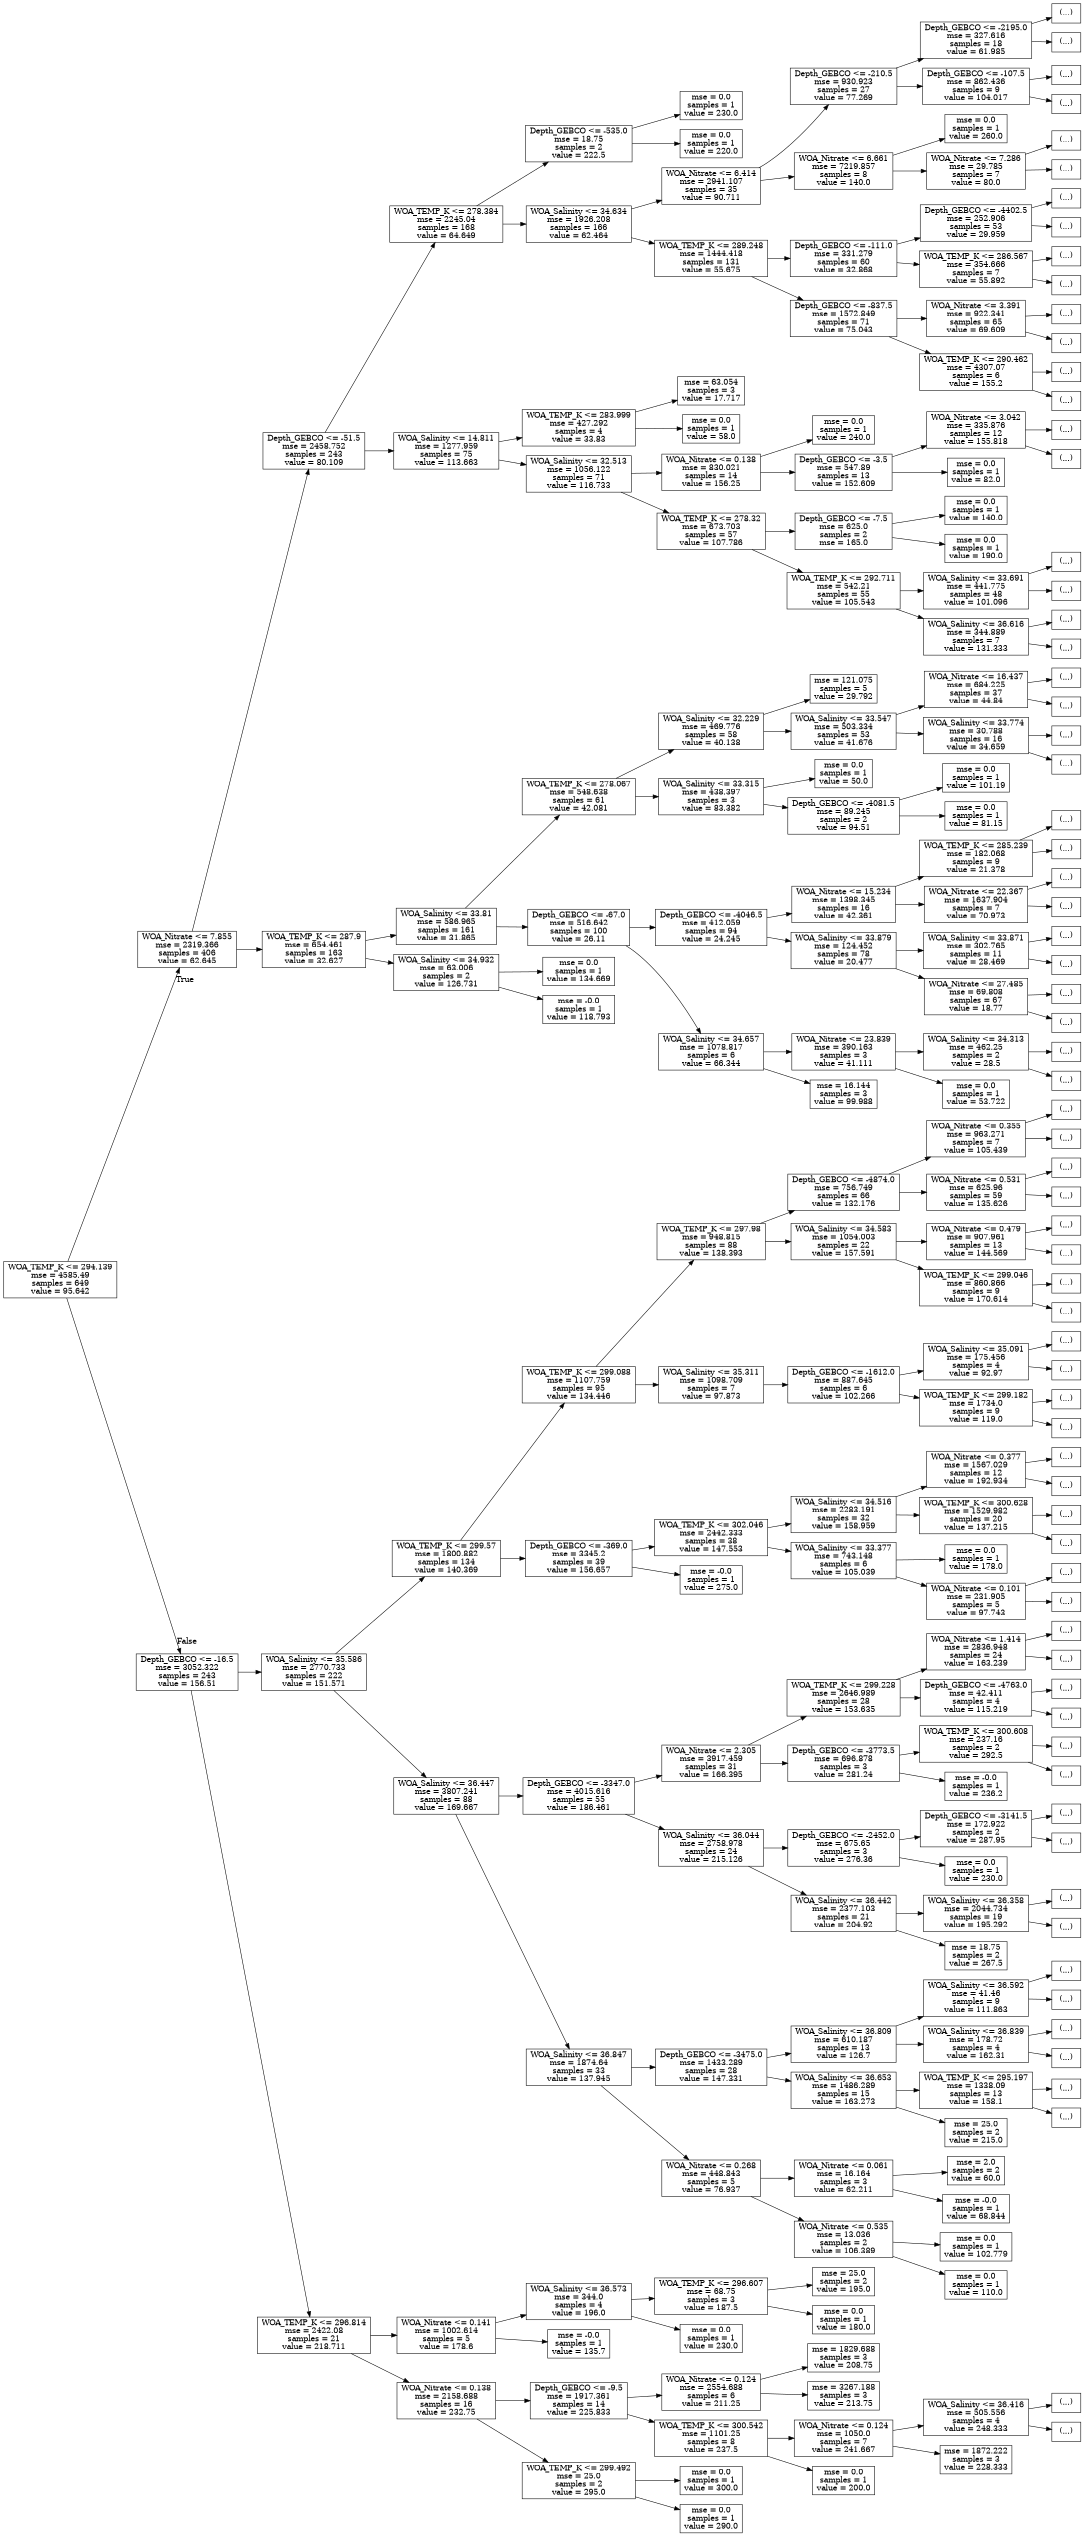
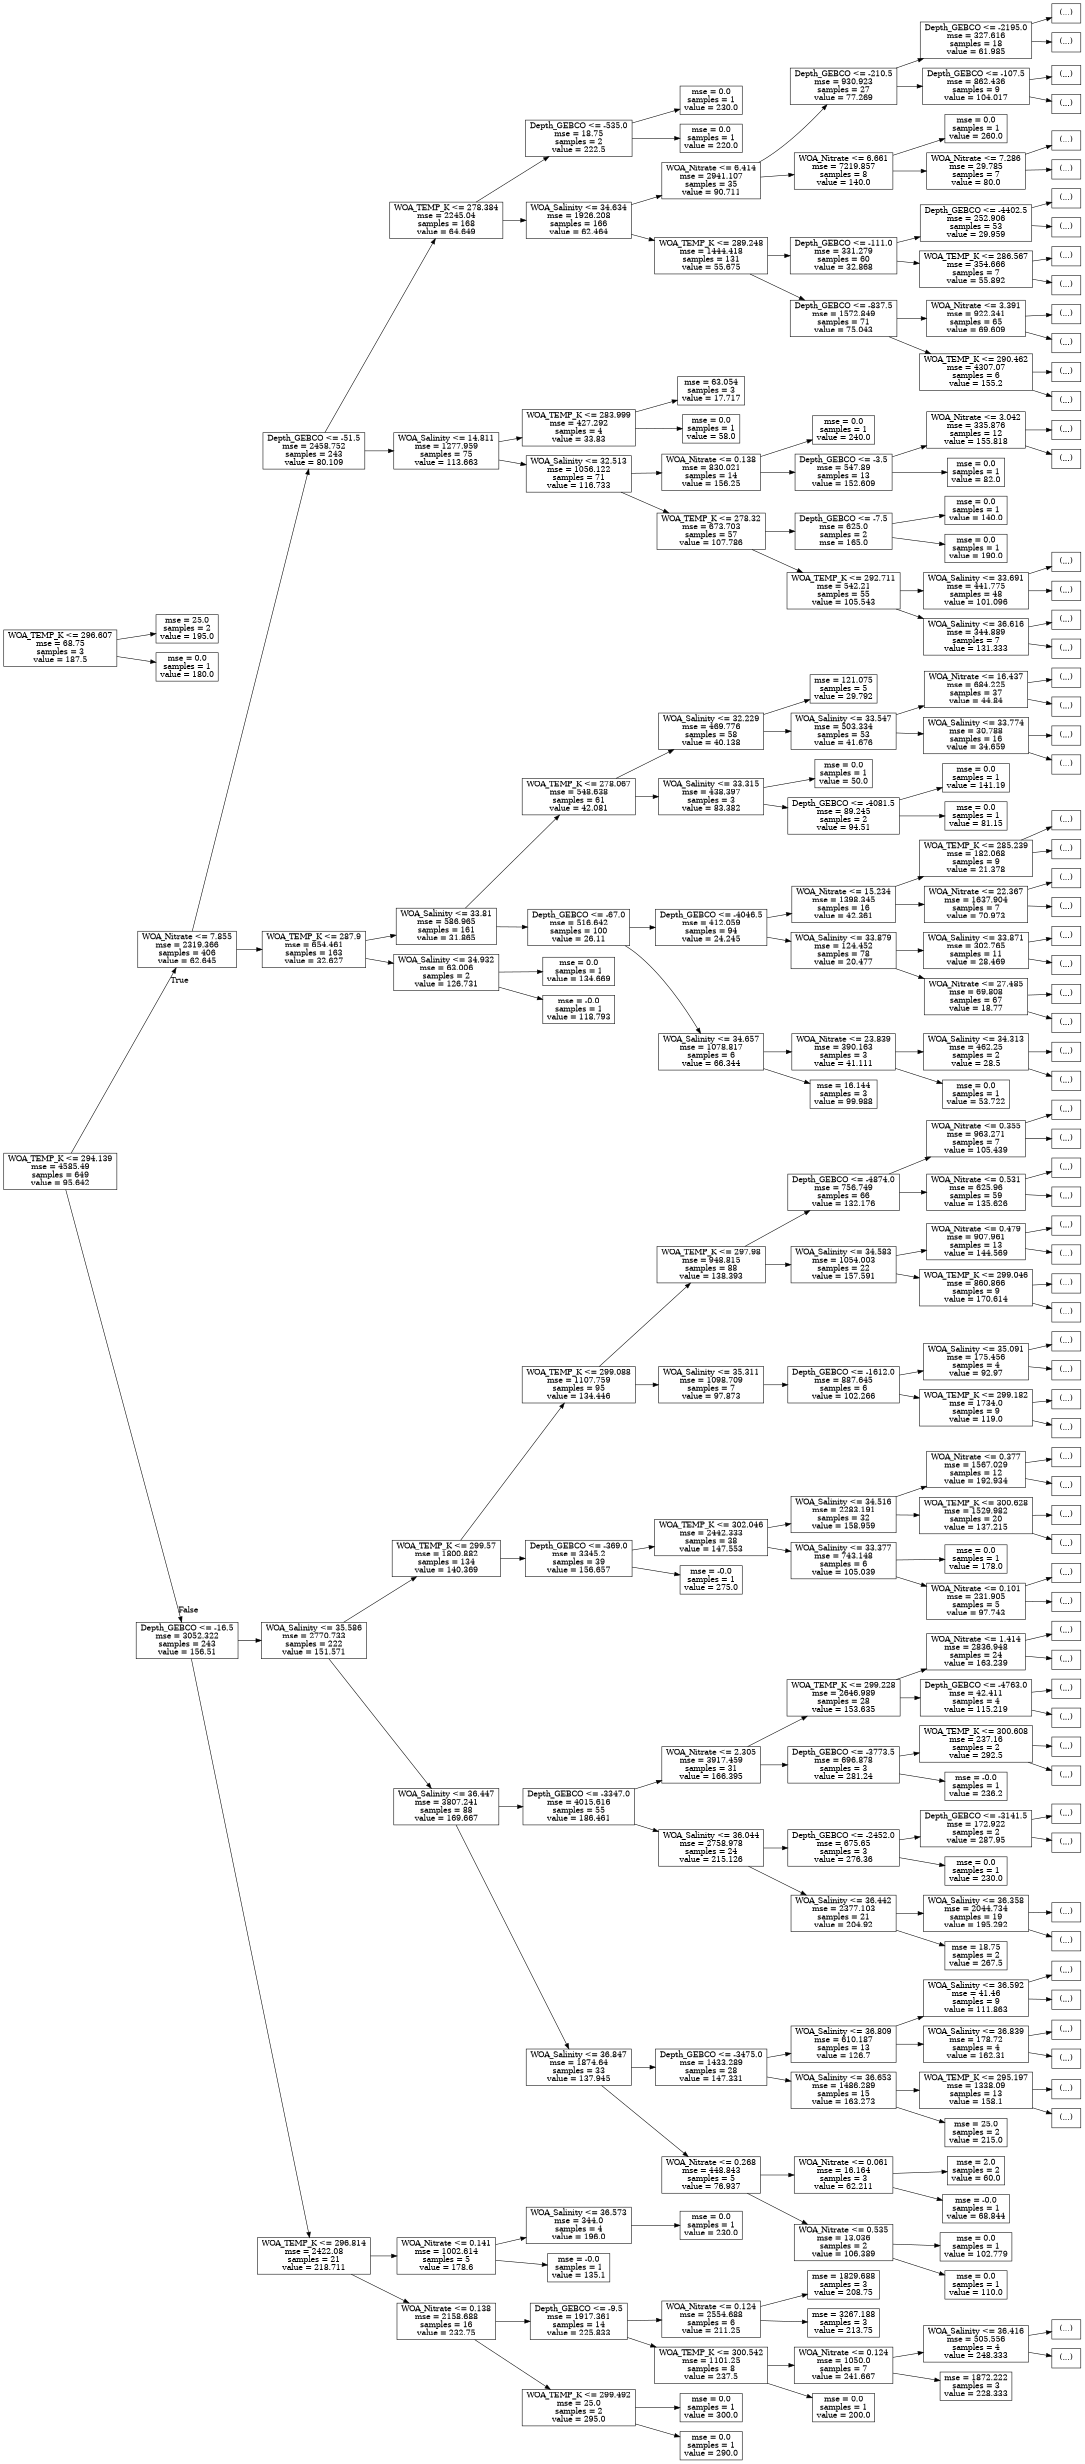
node "mse = 0.0 samples = 1 value = 101.19": label "mse = 0.0 samples = 1 value = 101.19" -> "mse = 0.0 samples = 1 value = 141.19"
edge "WOA_Salinity <= 36.573 mse = 344.0 samples = 4 value = 196.0" -> "WOA_TEMP_K <= 296.607 mse = 68.75 samples = 3 value = 187.5": removed
node "mse = -0.0 samples = 1 value = 135.7": label "mse = -0.0 samples = 1 value = 135.7" -> "mse = -0.0 samples = 1 value = 135.1"
